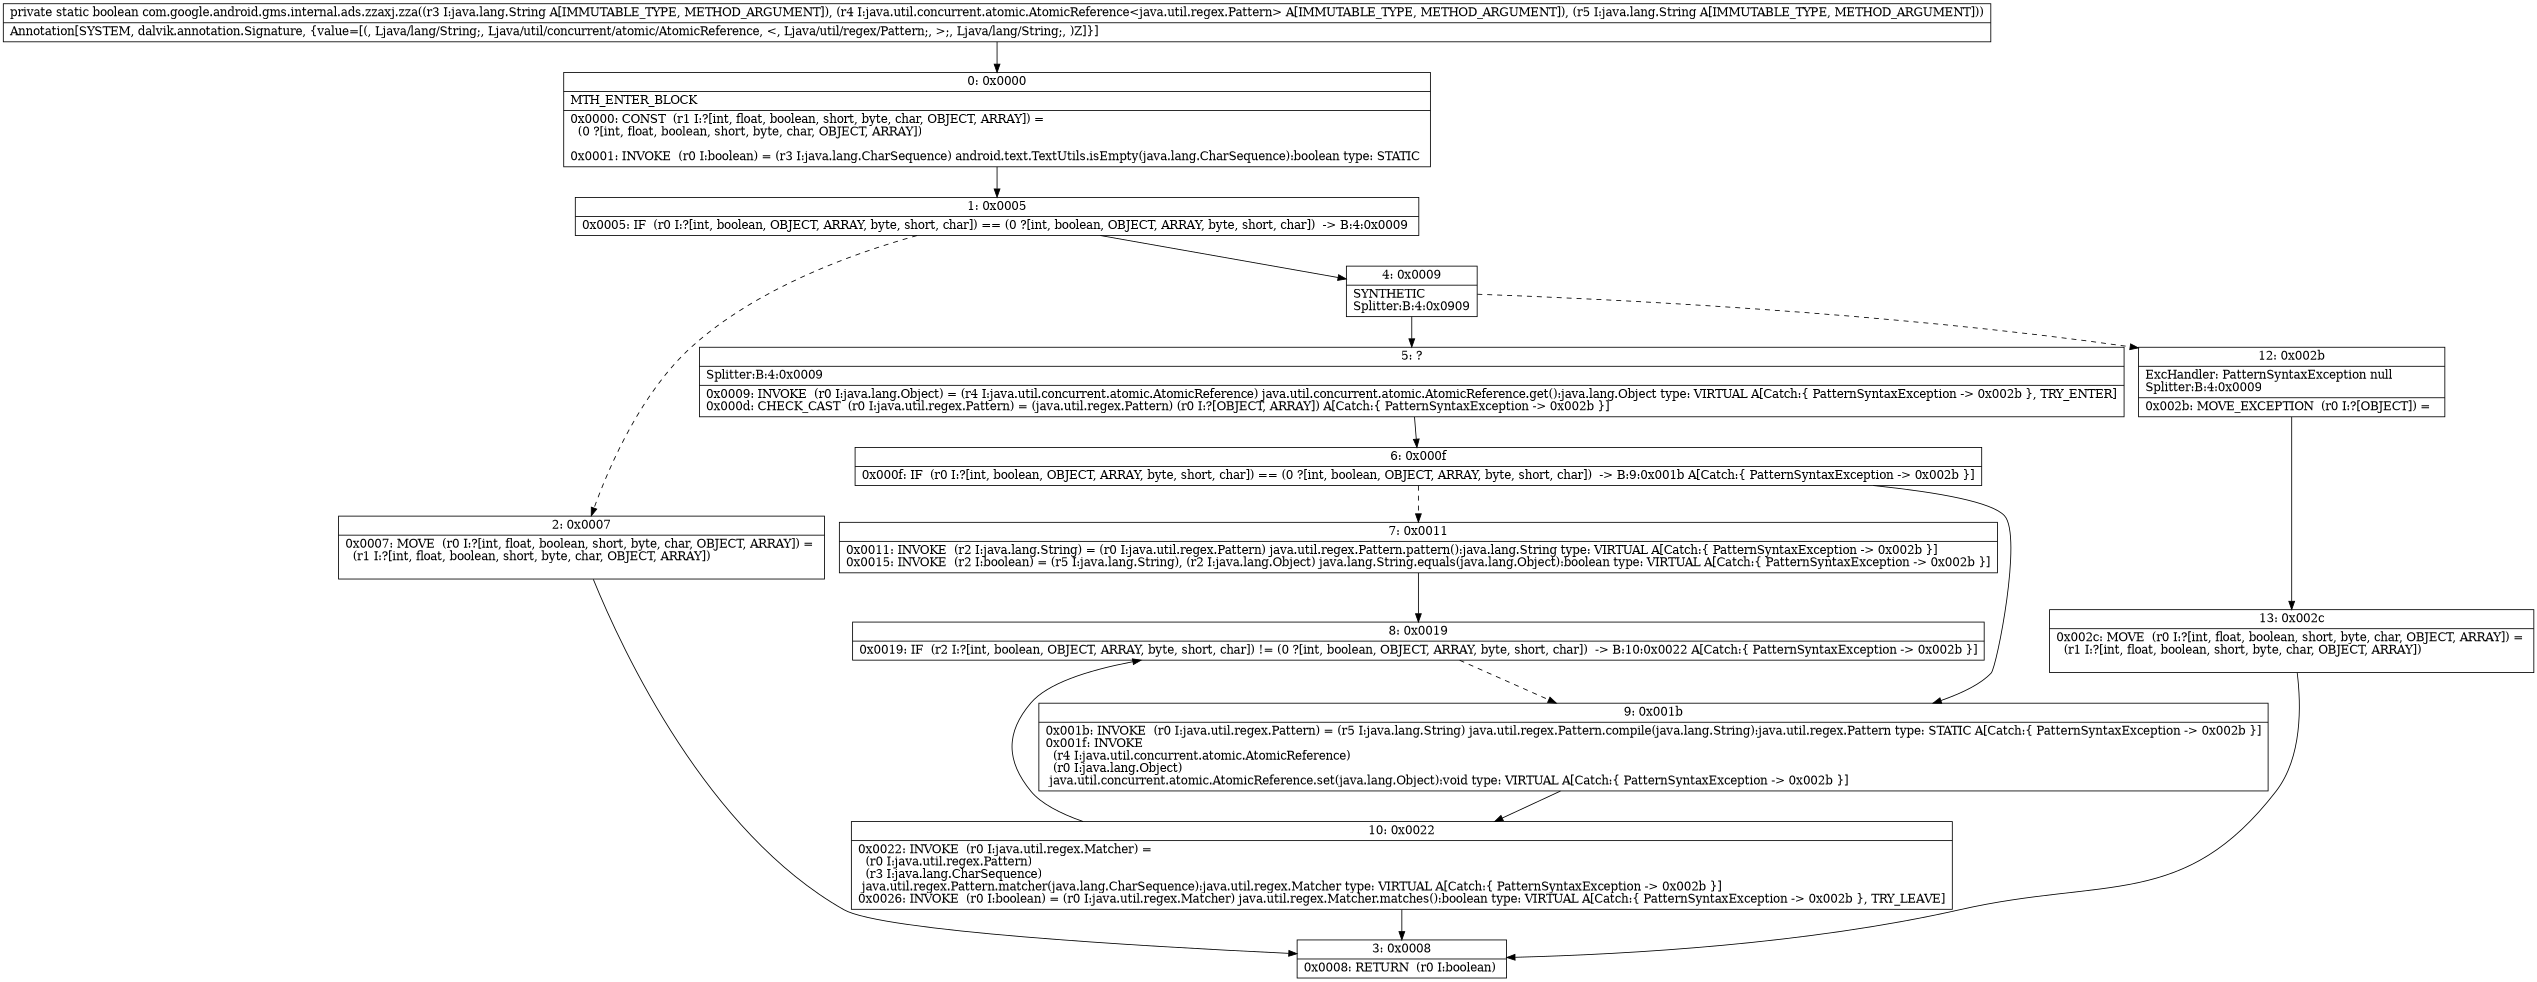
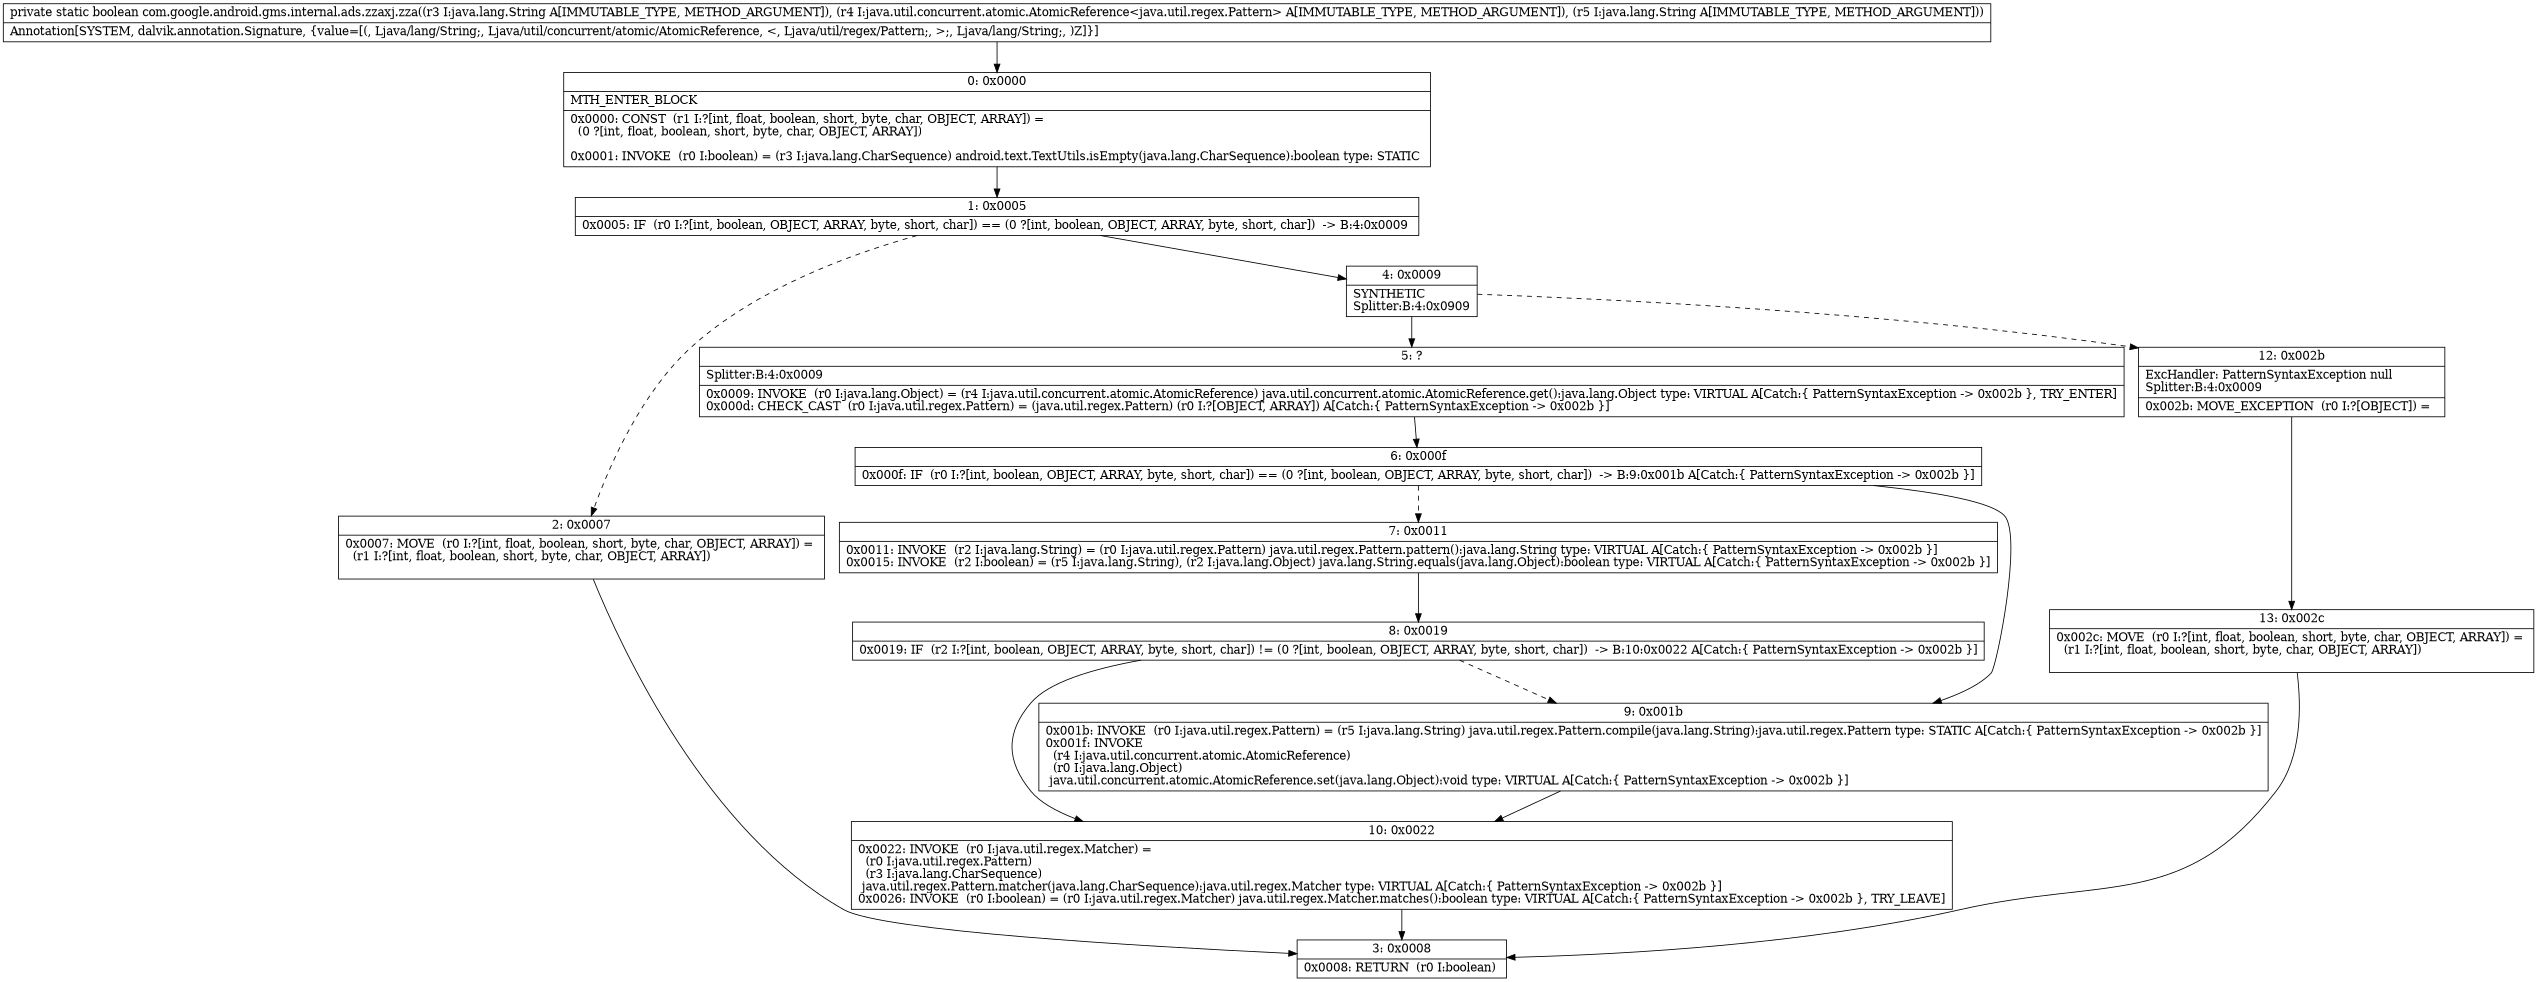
edge "10: 0x0022" -> "8: 0x0019": reversed
